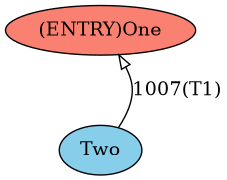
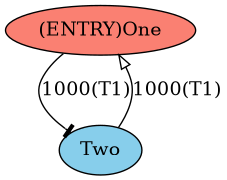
edge "Two" -> "(ENTRY)One": label "1007(T1)" -> "1000(T1)"
edge "(ENTRY)One" -> "Two": added, label "1000(T1)"
